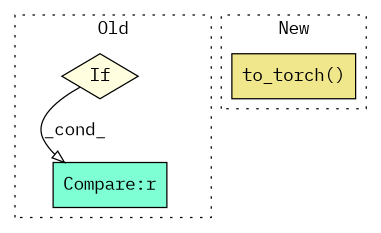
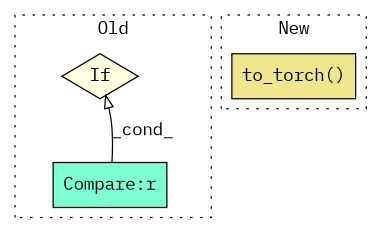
edge "If" -> "Compare:r": reversed
